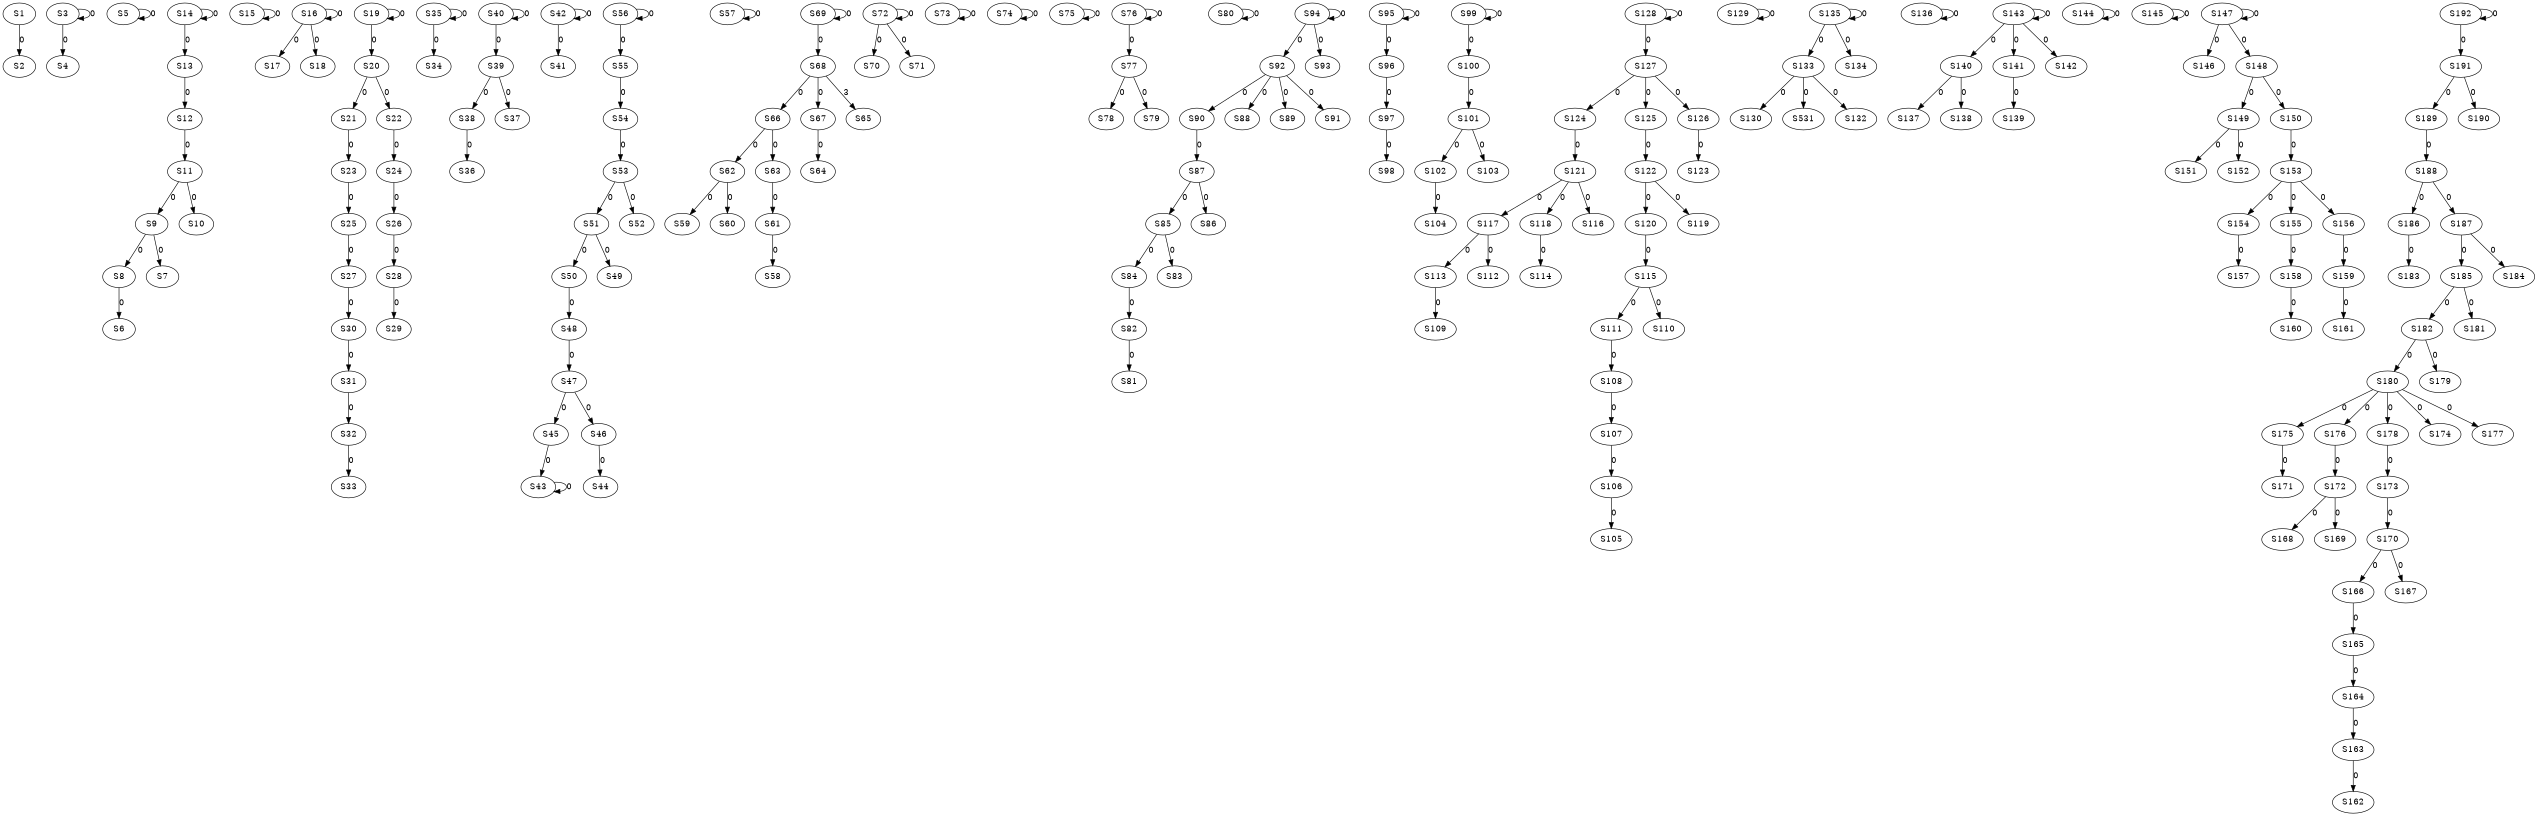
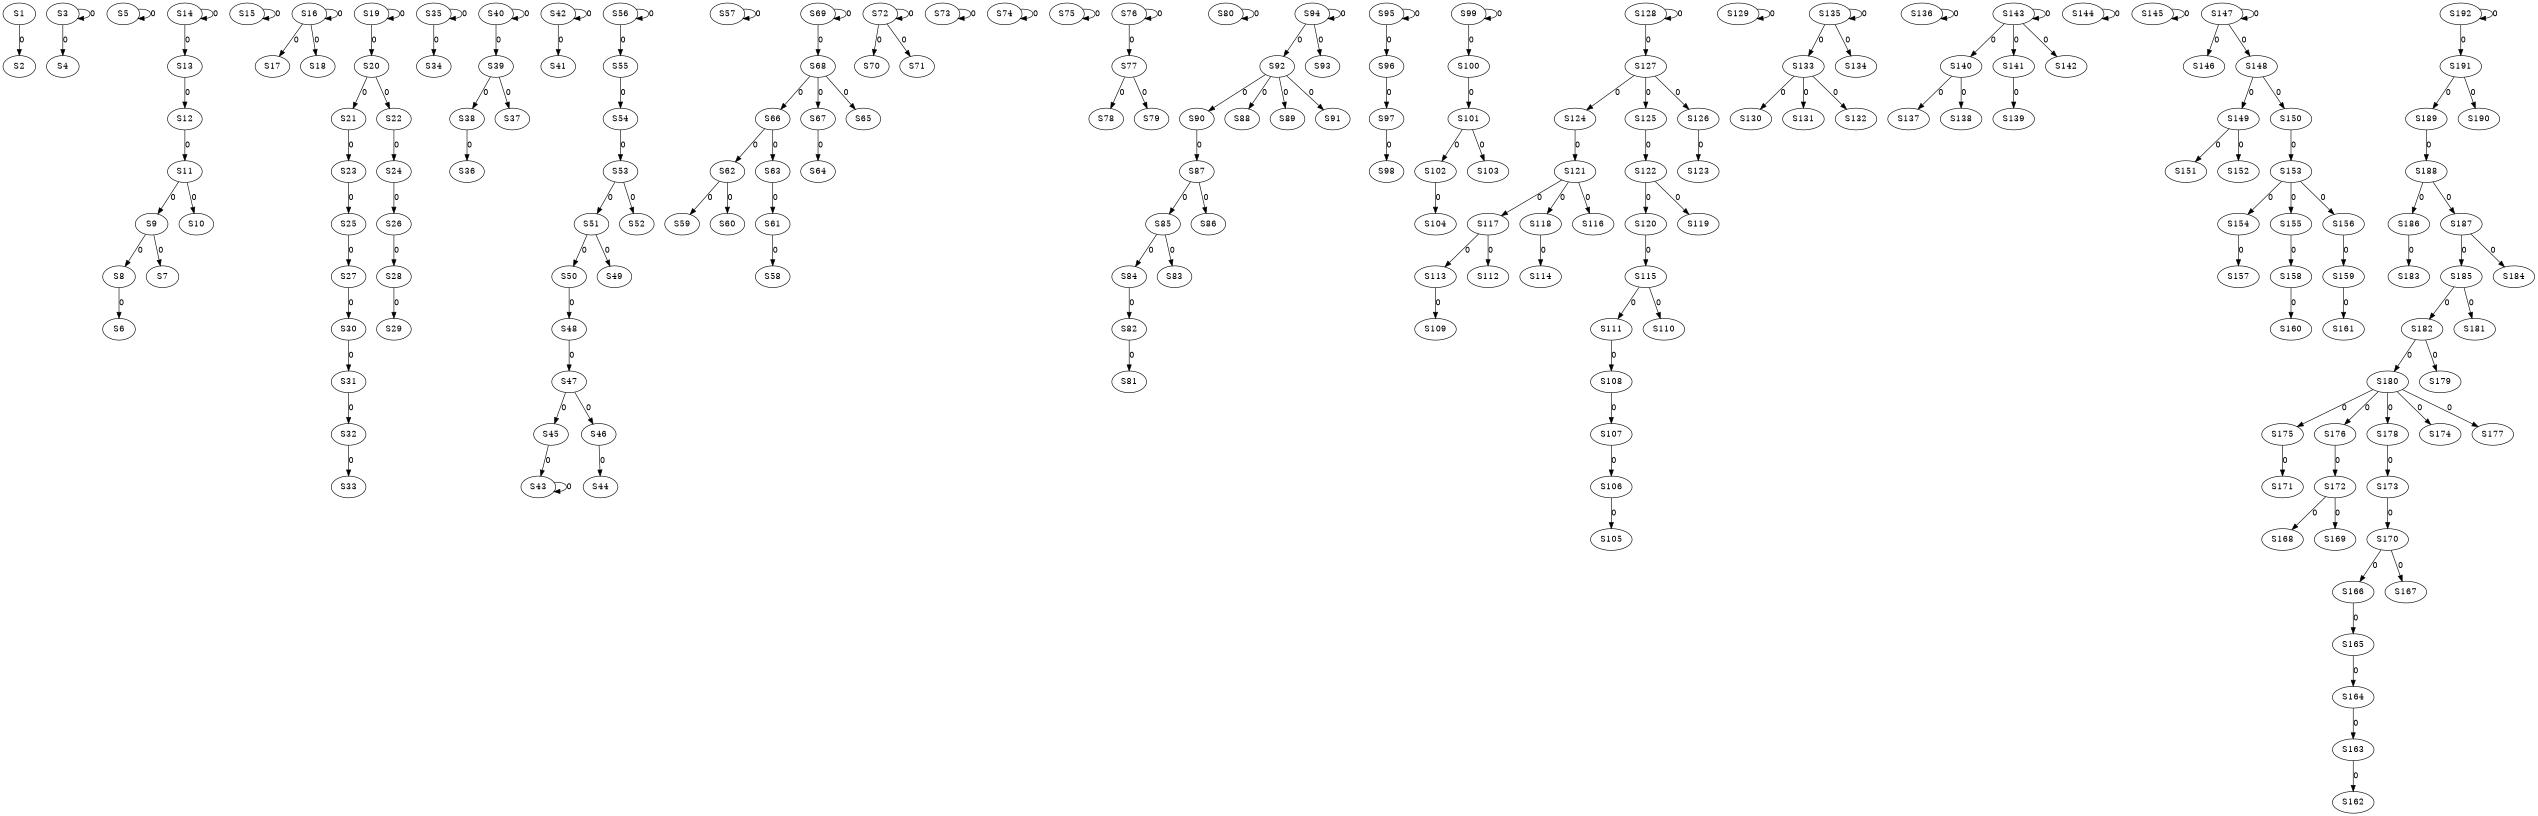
edge "S68" -> "S65": label "3" -> "0"
node "S531": label "S531" -> "S131"
